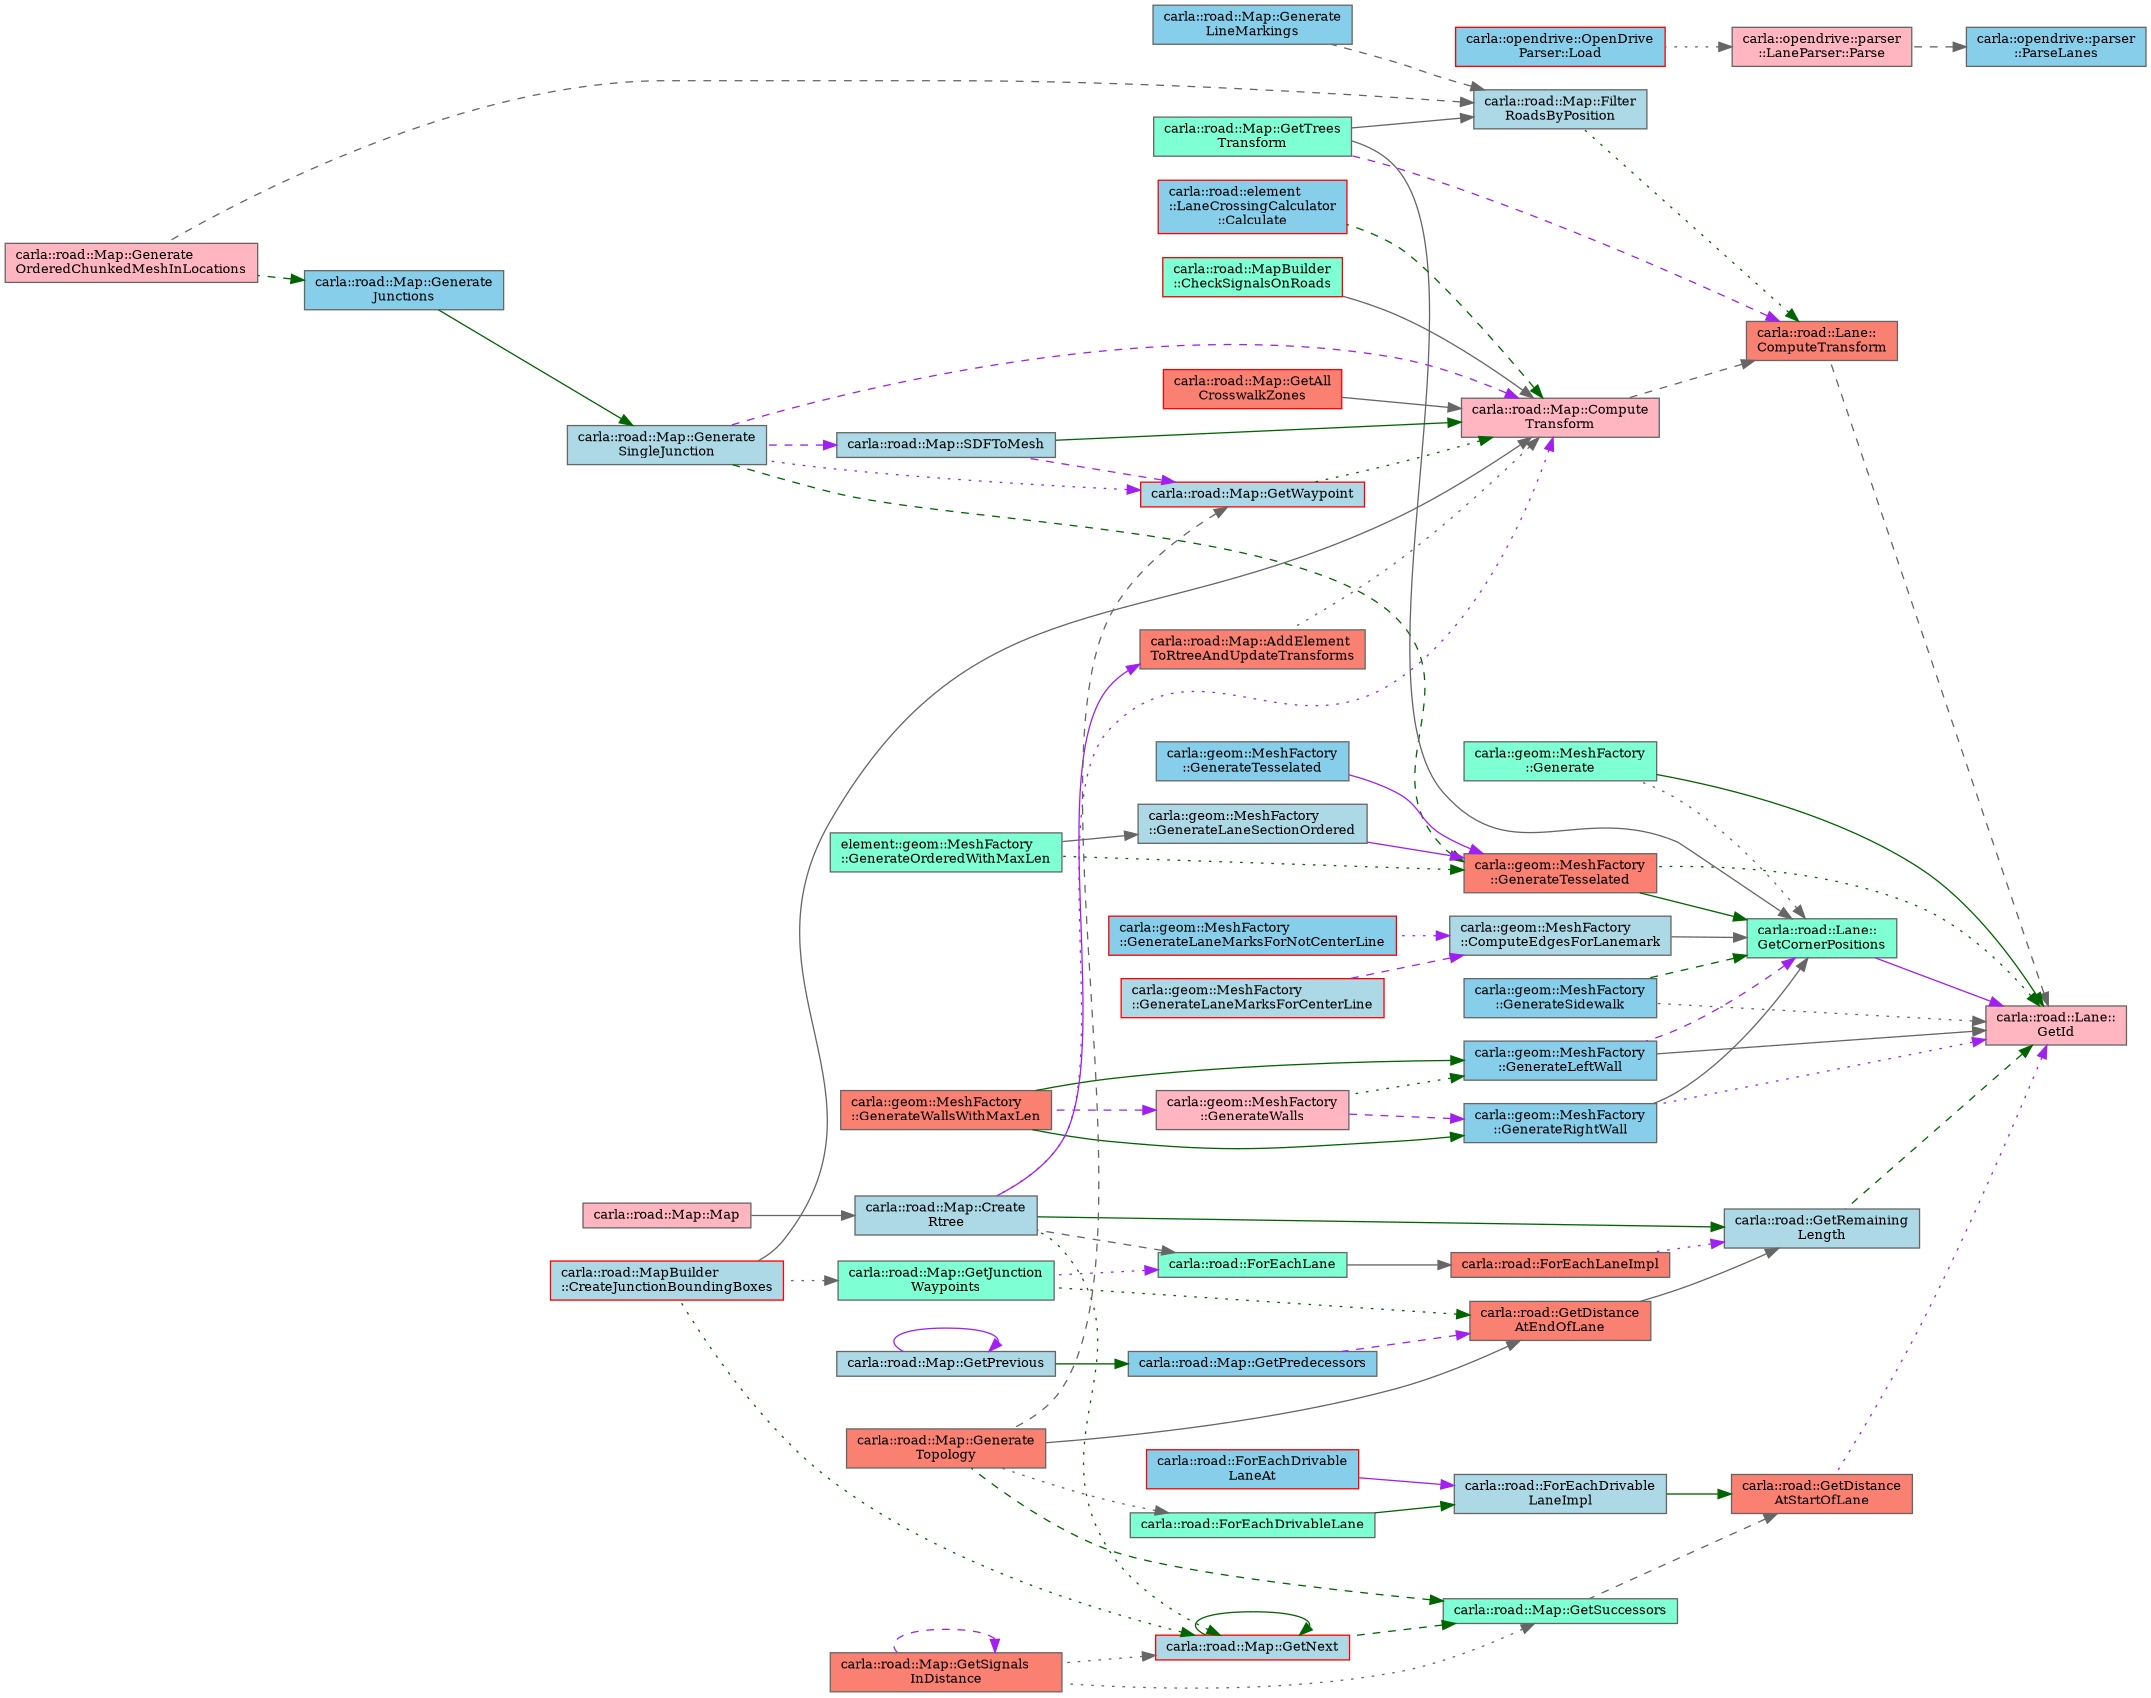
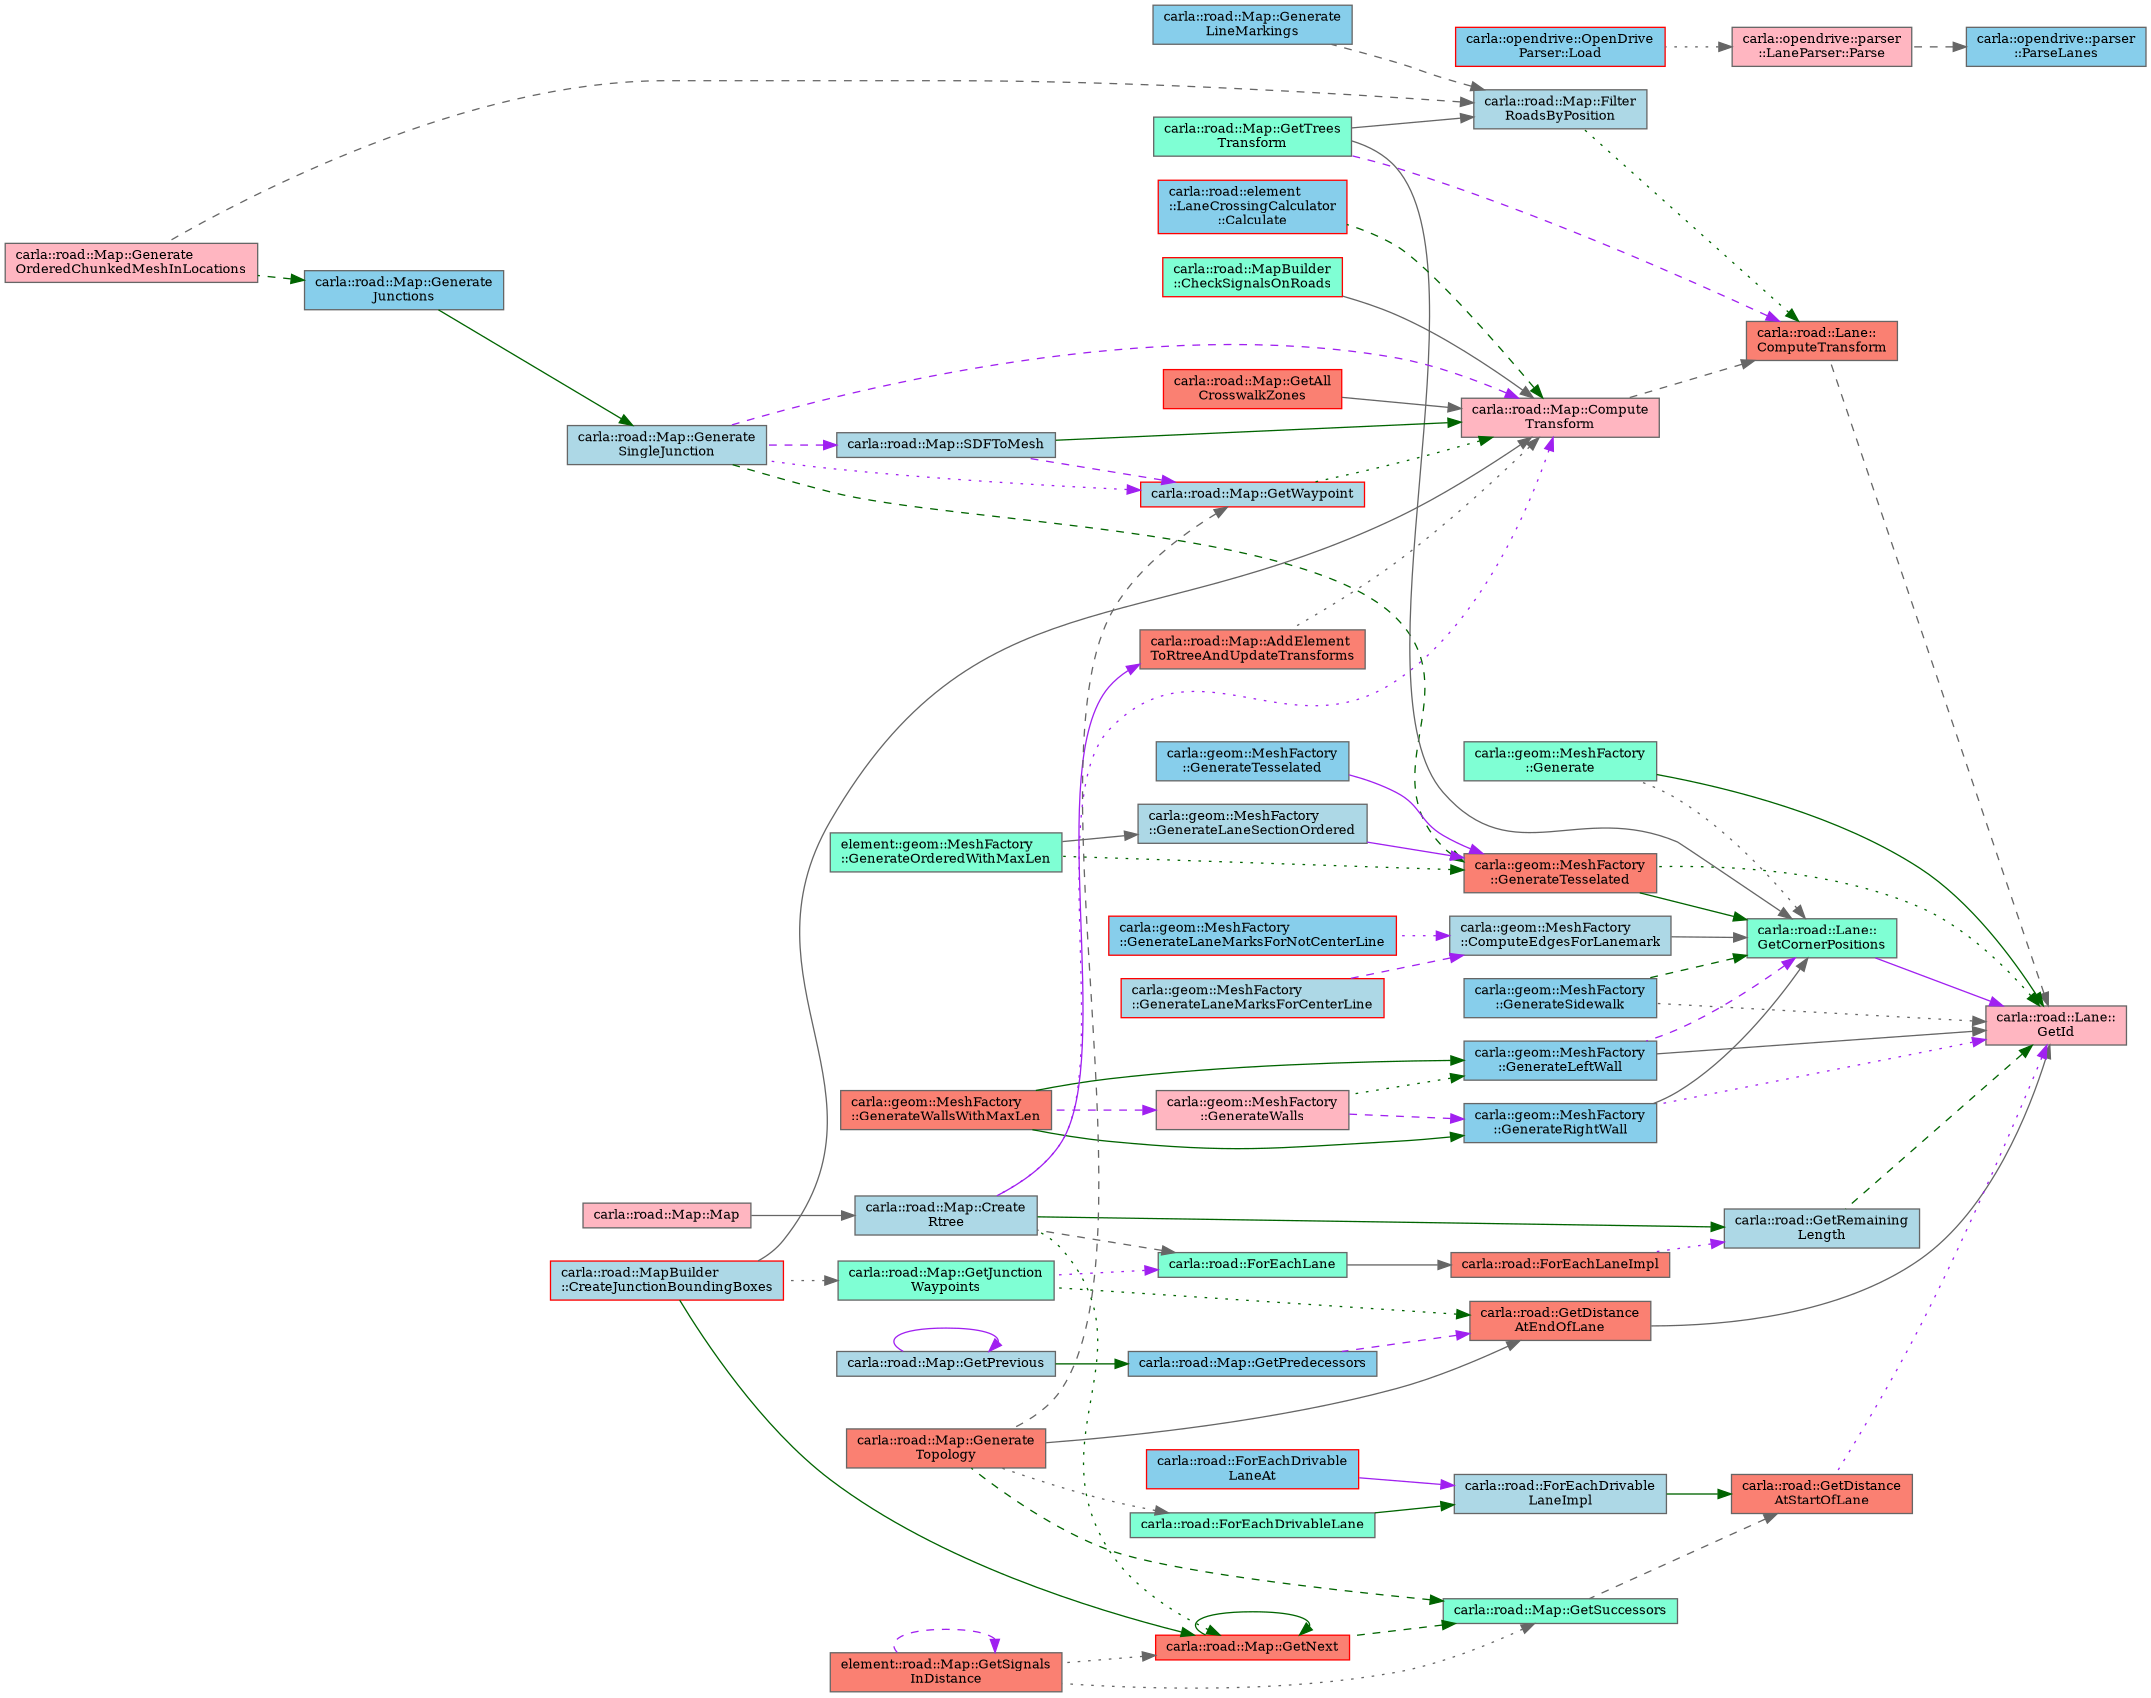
edge "carla::road::GetDistance AtEndOfLane" -> "carla::road::GetRemaining Length": now "carla::road::GetDistance AtEndOfLane" -> "carla::road::Lane:: GetId"
edge "carla::road::MapBuilder ::CreateJunctionBoundingBoxes" -> "carla::road::Map::GetNext": style dotted -> solid
node "carla::road::Map::GetNext": fillcolor lightblue -> salmon
node "carla::road::Map::GetSignals InDistance": label "carla::road::Map::GetSignals InDistance" -> "element::road::Map::GetSignals InDistance"
